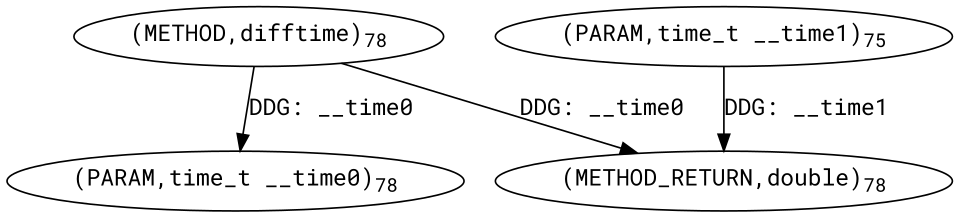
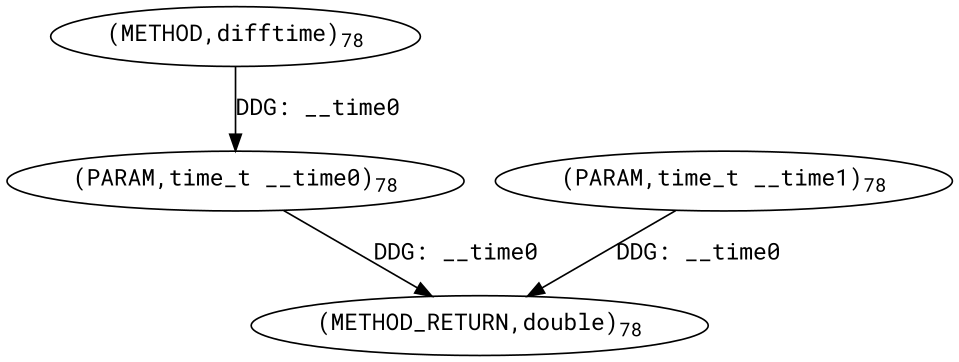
node "(PARAM,time_t __time1)": text "75" -> "78"
edge "(METHOD,difftime)" -> "(METHOD_RETURN,double)": now "(PARAM,time_t __time0)" -> "(METHOD_RETURN,double)"
edge "(PARAM,time_t __time1)" -> "(METHOD_RETURN,double)": label "DDG: __time1" -> "DDG: __time0"
